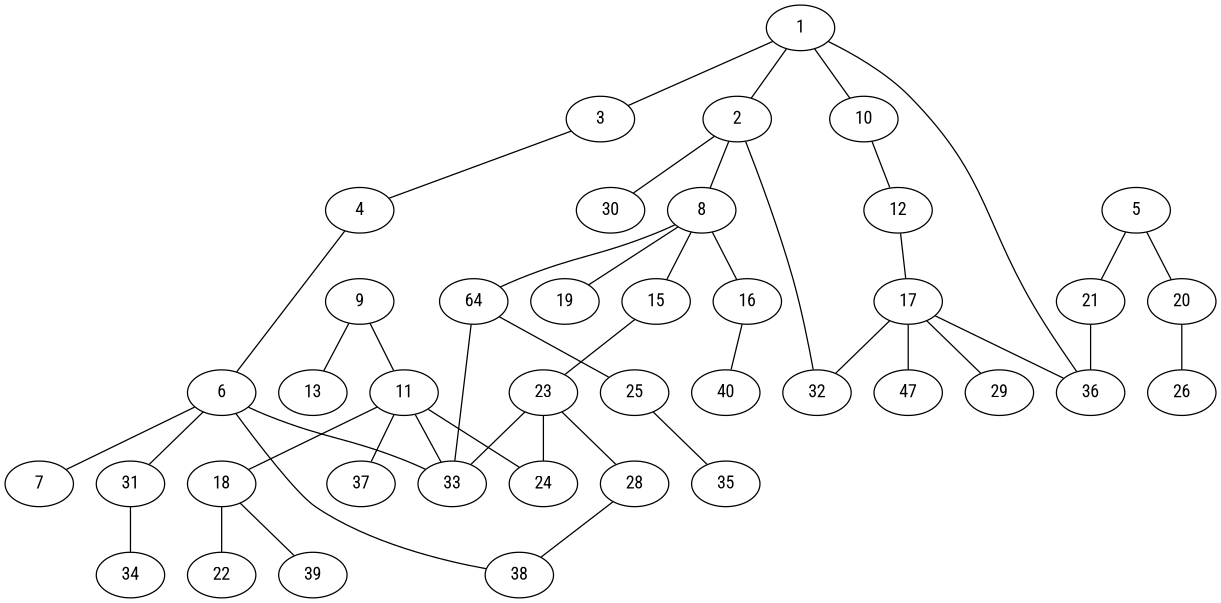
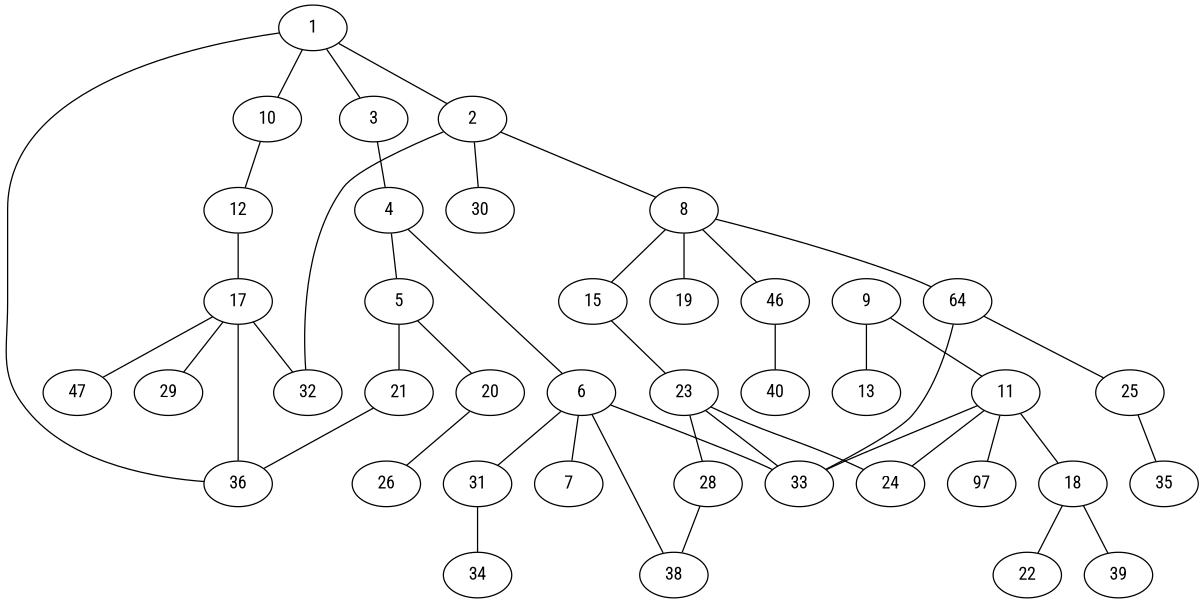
edge "4" -- "5": added
node "16": label "16" -> "46"
node "37": label "37" -> "97"
